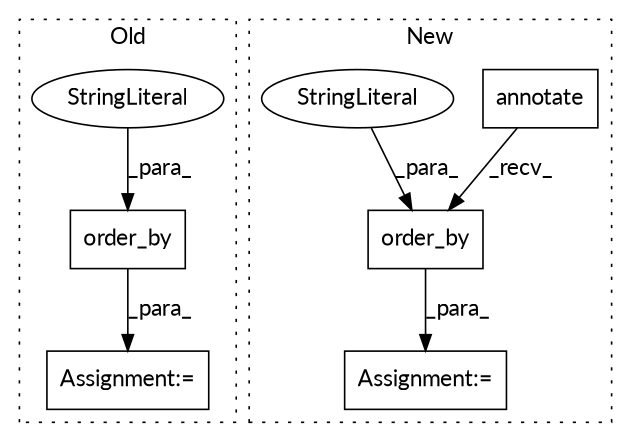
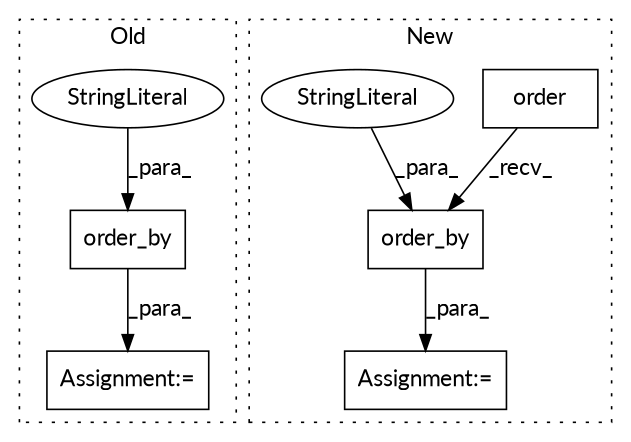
node "annotate": label "annotate" -> "order"
